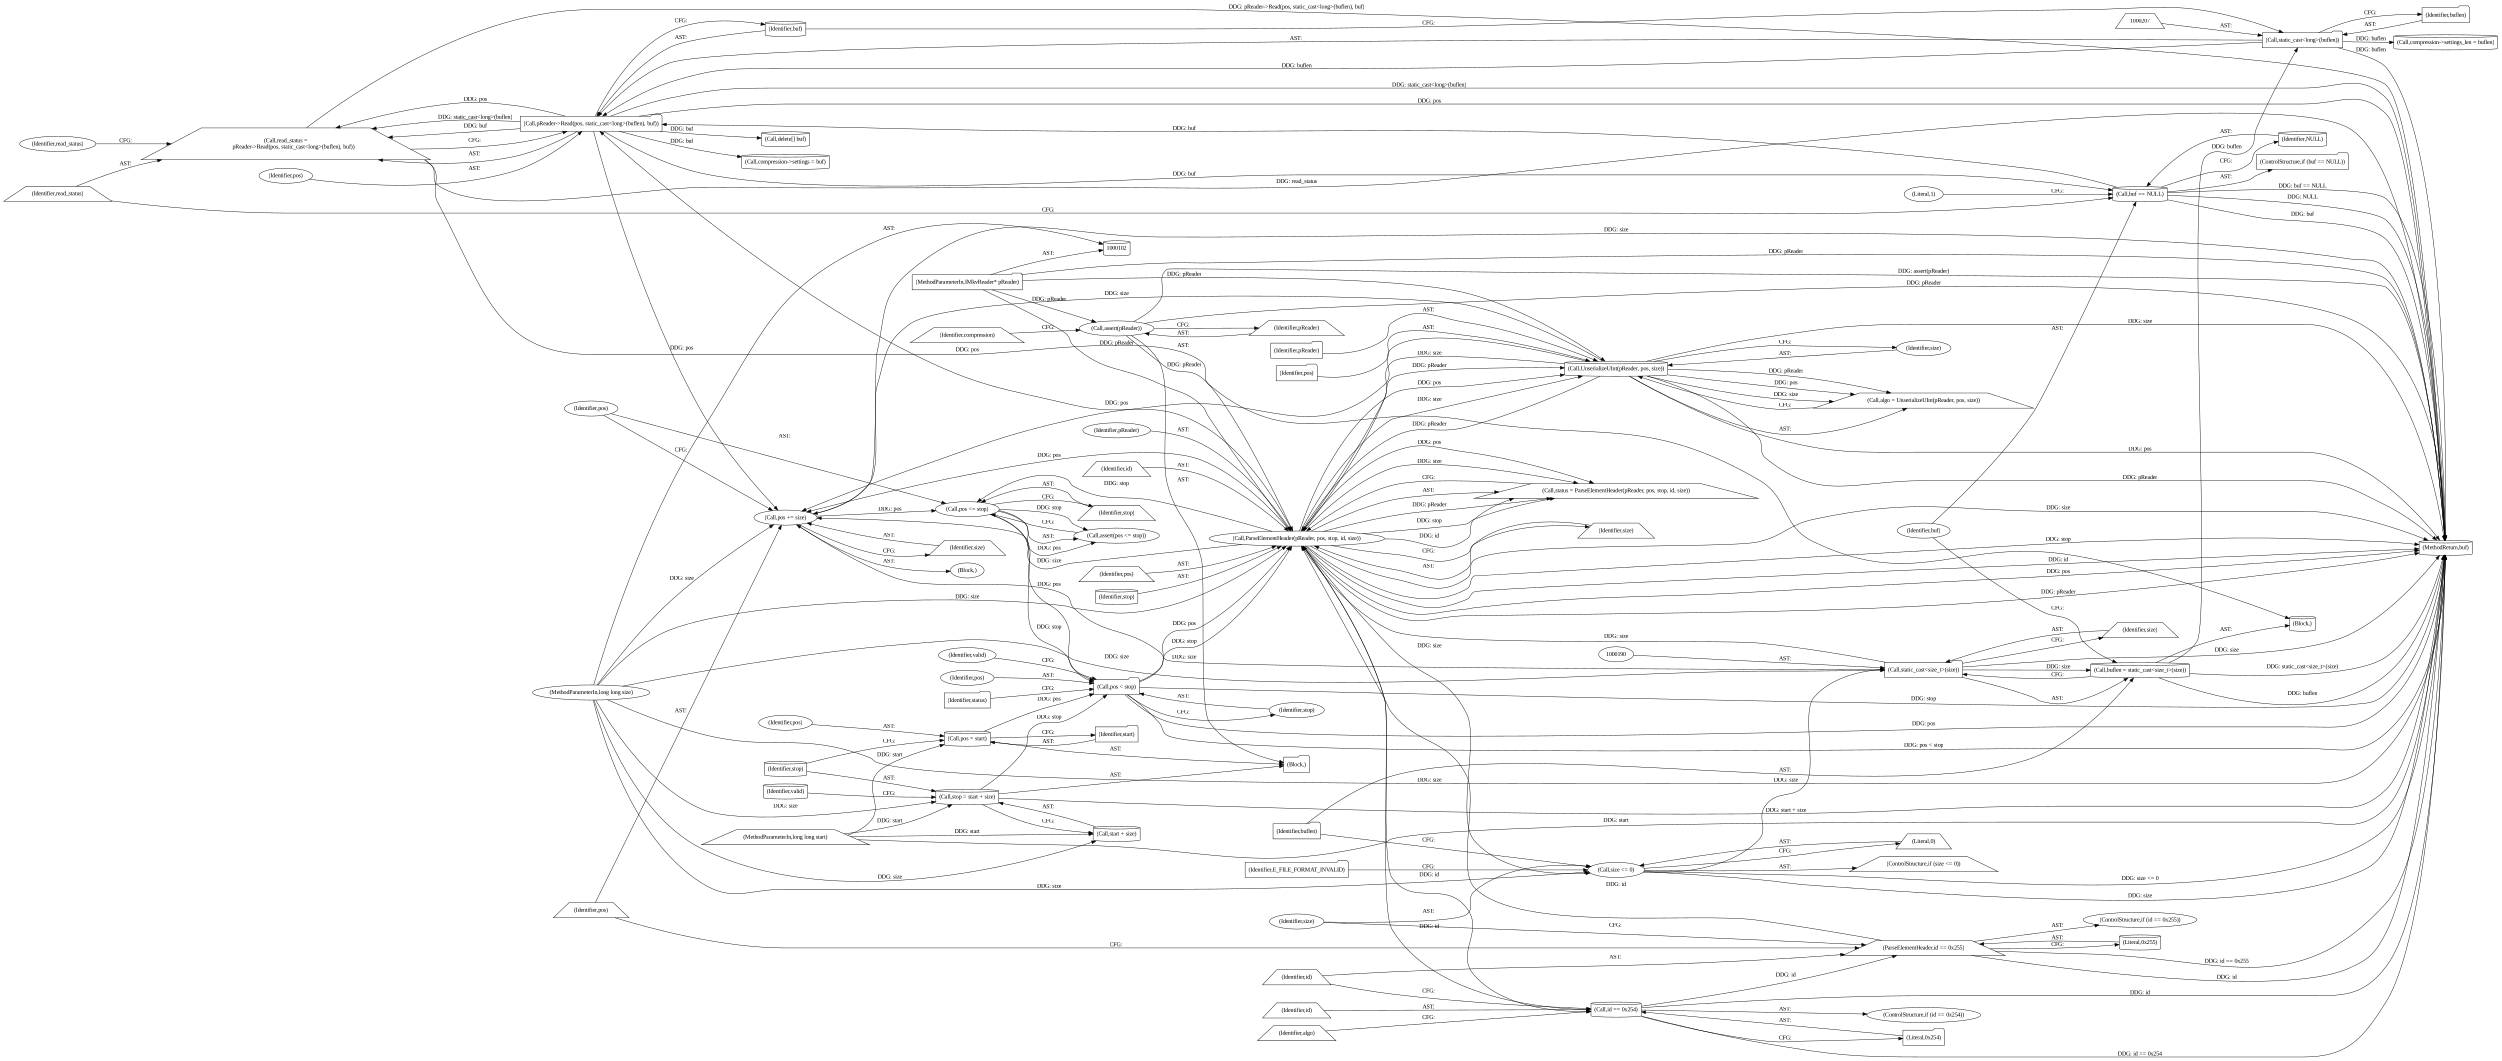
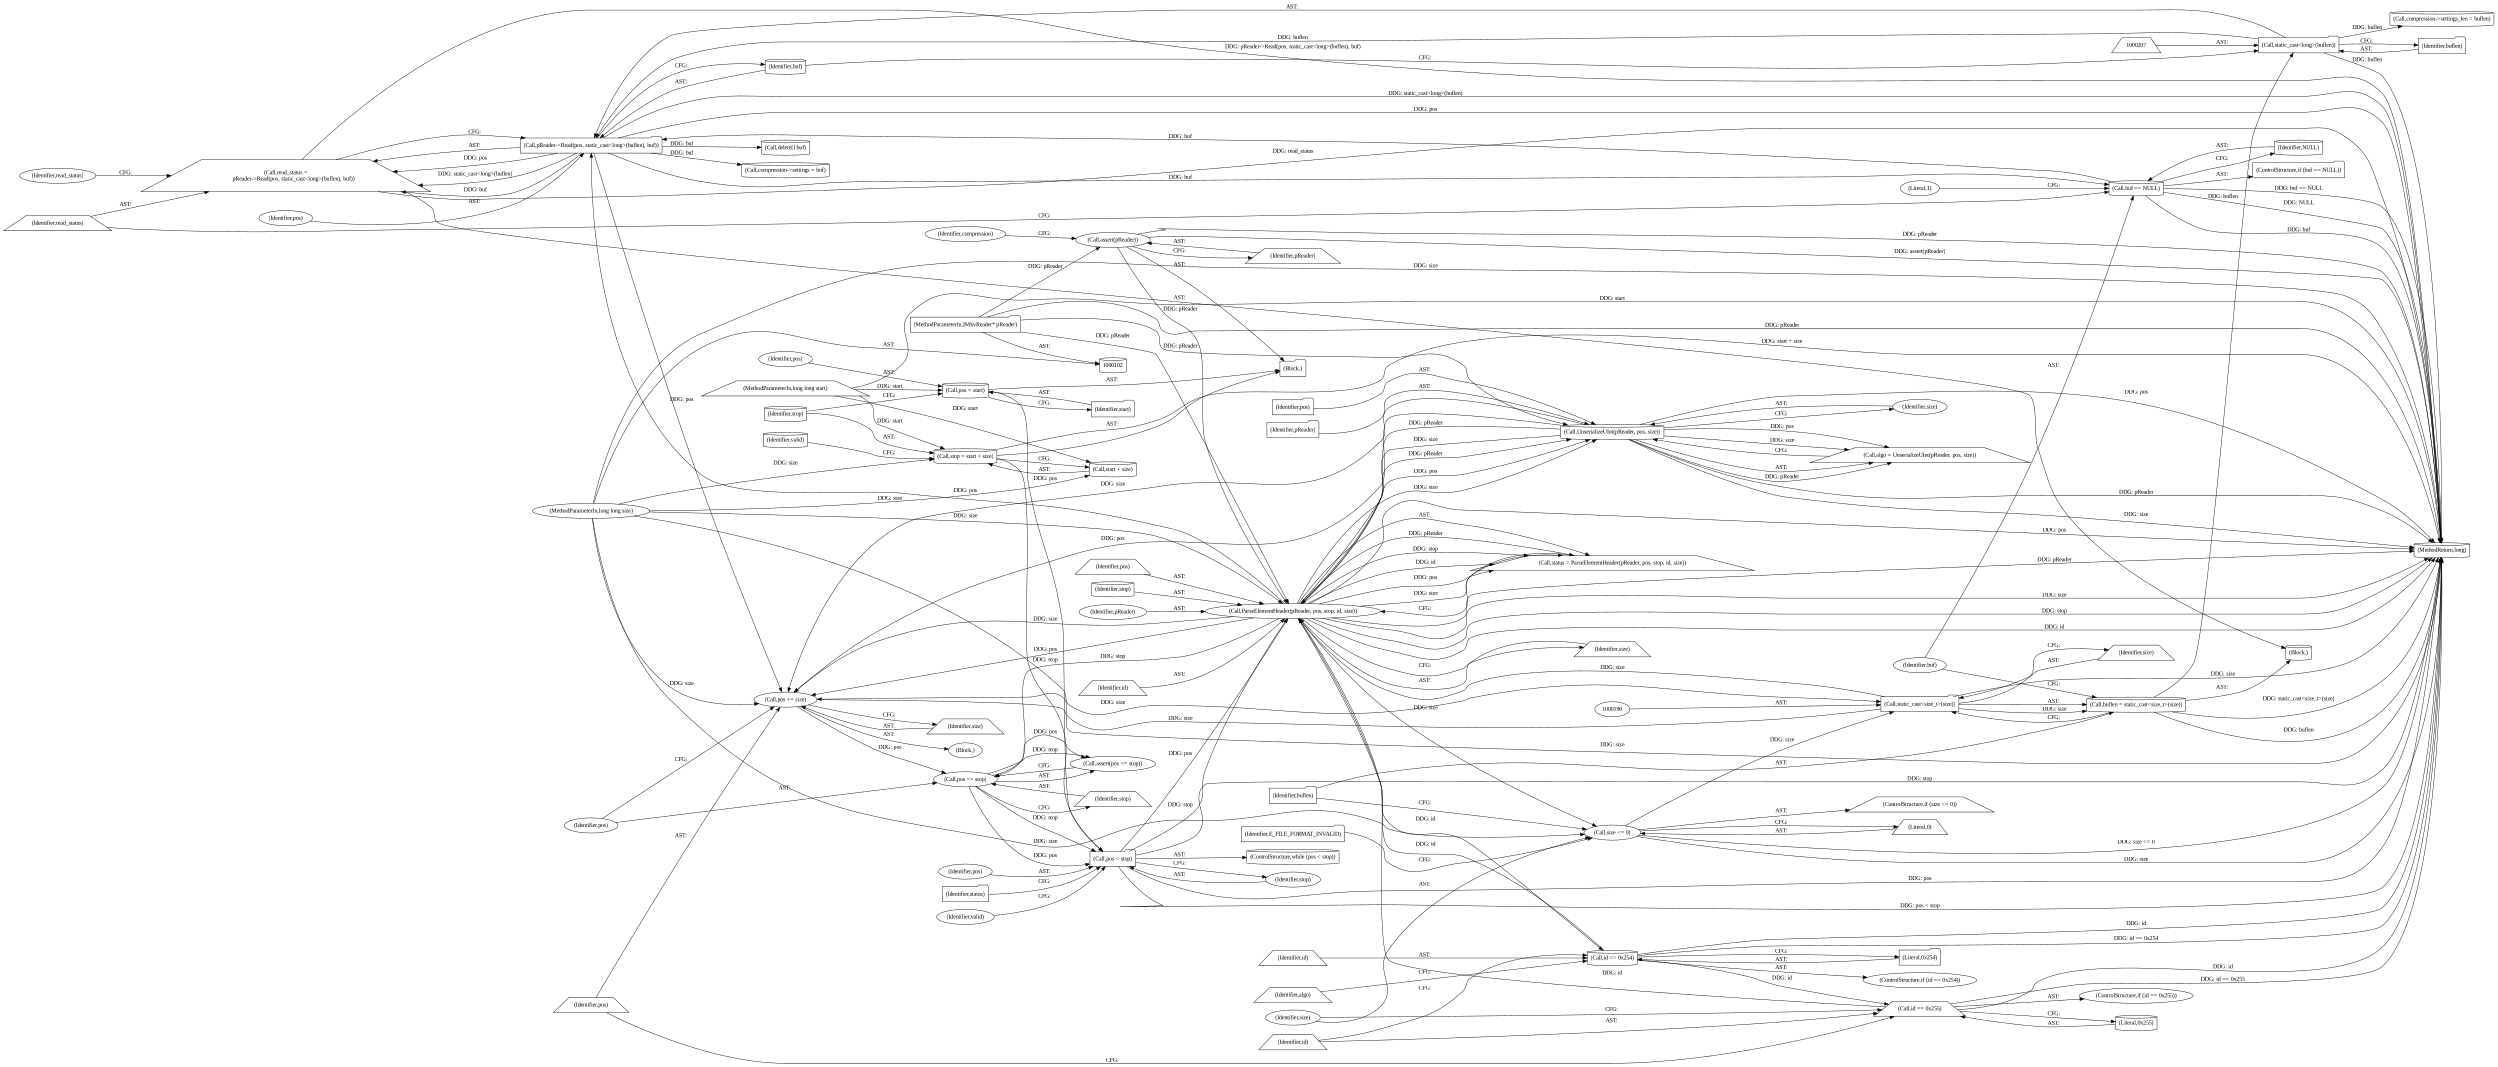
node "(Identifier,compression)": shape trapezium -> ellipse
node "(MethodReturn,buf)": label "(MethodReturn,buf)" -> "(MethodReturn,long)"
node "(ControlStructure,while (pos < stop))": added
node "(ParseElementHeader,id == 0x255)": label "(ParseElementHeader,id == 0x255)" -> "(Call,id == 0x255)"
